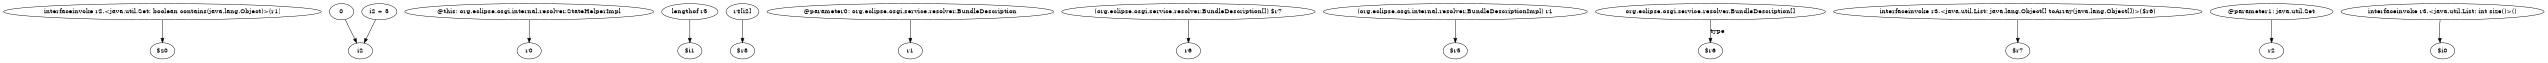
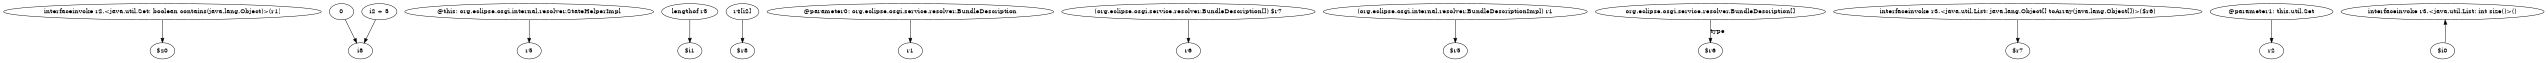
node "@parameter1: java.util.Set": label "@parameter1: java.util.Set" -> "@parameter1: this.util.Set"
edge "interfaceinvoke r3.<java.util.List: int size()>()" -> "$i0": reversed
node "i2": label "i2" -> "i8"
node "r0": label "r0" -> "r5"
